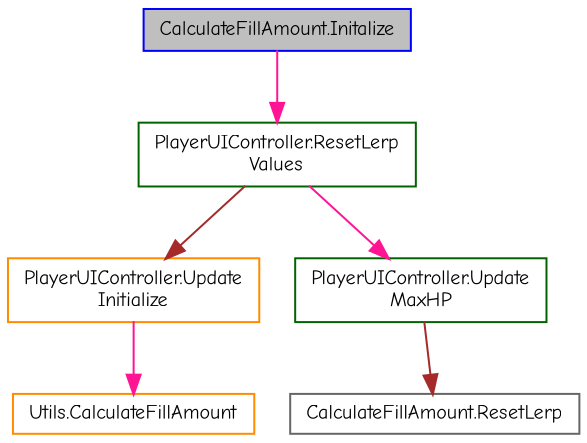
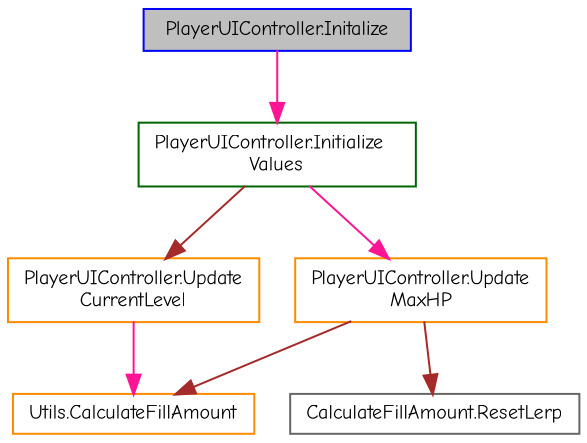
node "CalculateFillAmount.Initalize": label "CalculateFillAmount.Initalize" -> "PlayerUIController.Initalize"
node "PlayerUIController.ResetLerp Values": label "PlayerUIController.ResetLerp Values" -> "PlayerUIController.Initialize Values"
node "PlayerUIController.Update Initialize": label "PlayerUIController.Update Initialize" -> "PlayerUIController.Update CurrentLevel"
node "PlayerUIController.Update MaxHP": color darkgreen -> darkorange
edge "PlayerUIController.Update MaxHP" -> "Utils.CalculateFillAmount": added
